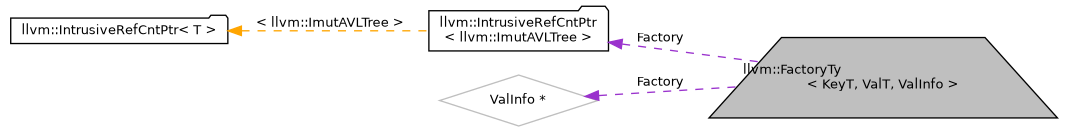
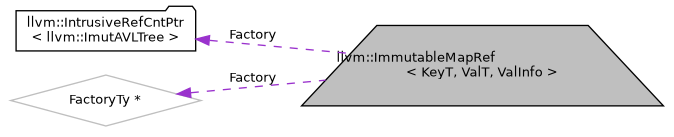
node "llvm::IntrusiveRefCntPtr< T >": removed
node "llvm::FactoryTy < KeyT, ValT, ValInfo >": label "llvm::FactoryTy < KeyT, ValT, ValInfo >" -> "llvm::ImmutableMapRef < KeyT, ValT, ValInfo >"
node "ValInfo *": label "ValInfo *" -> "FactoryTy *"
